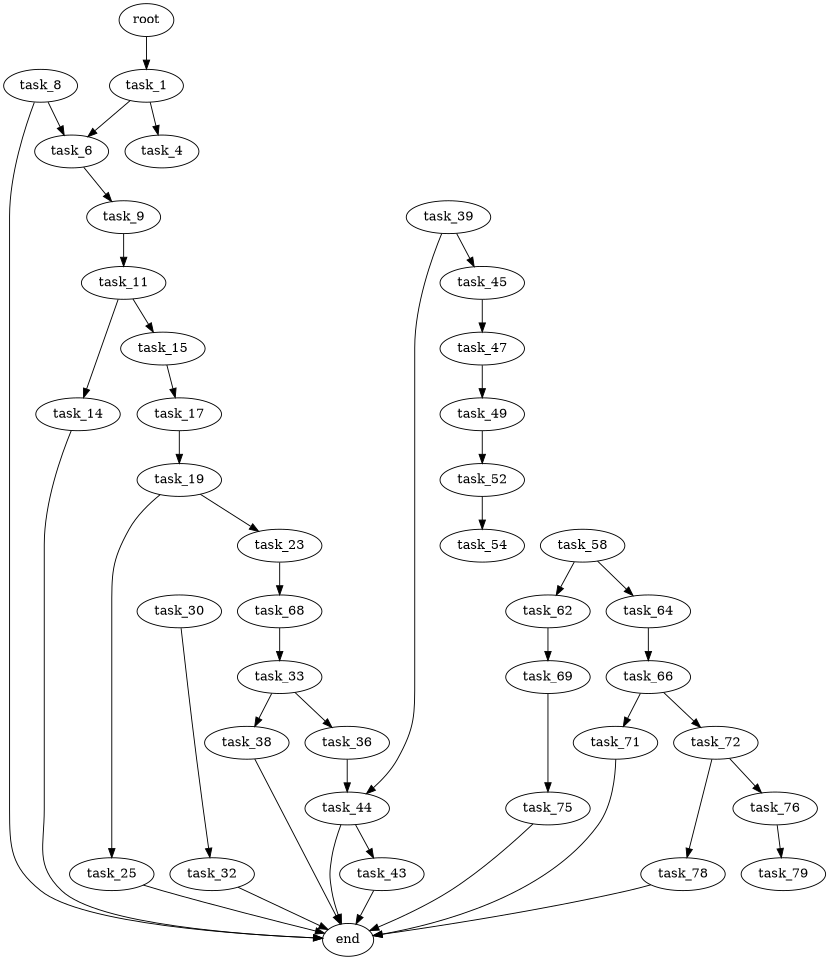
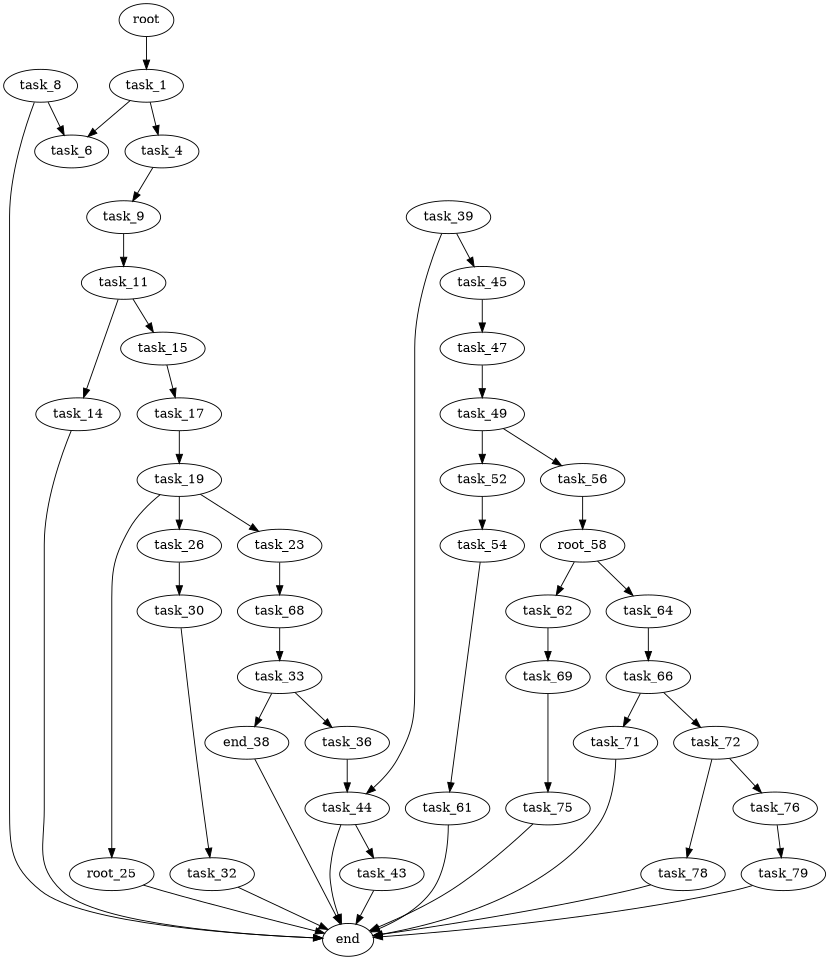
edge "task_6" -> "task_9": now "task_4" -> "task_9"
node "task_56": added
node "task_26": added
node "task_58": label "task_58" -> "root_58"
node "task_38": label "task_38" -> "end_38"
node "task_61": added
node "task_25": label "task_25" -> "root_25"
edge "task_79" -> "end": added
